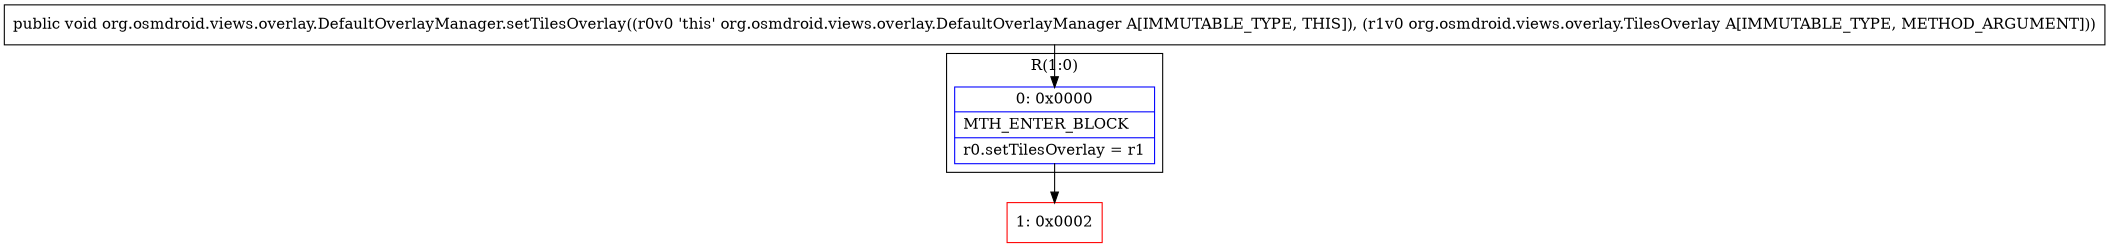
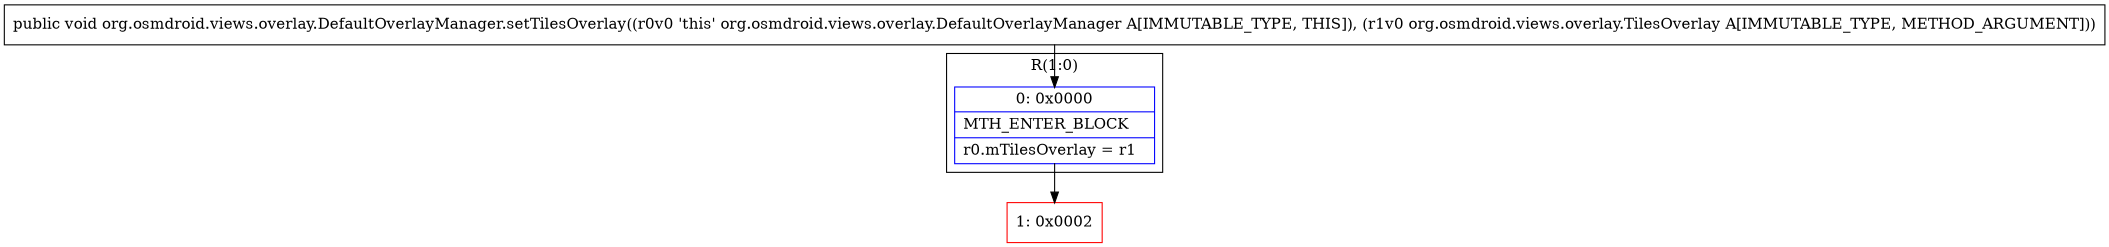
node "0: 0x0000": text "r0.setTilesOverlay = r1" -> "r0.mTilesOverlay = r1"
